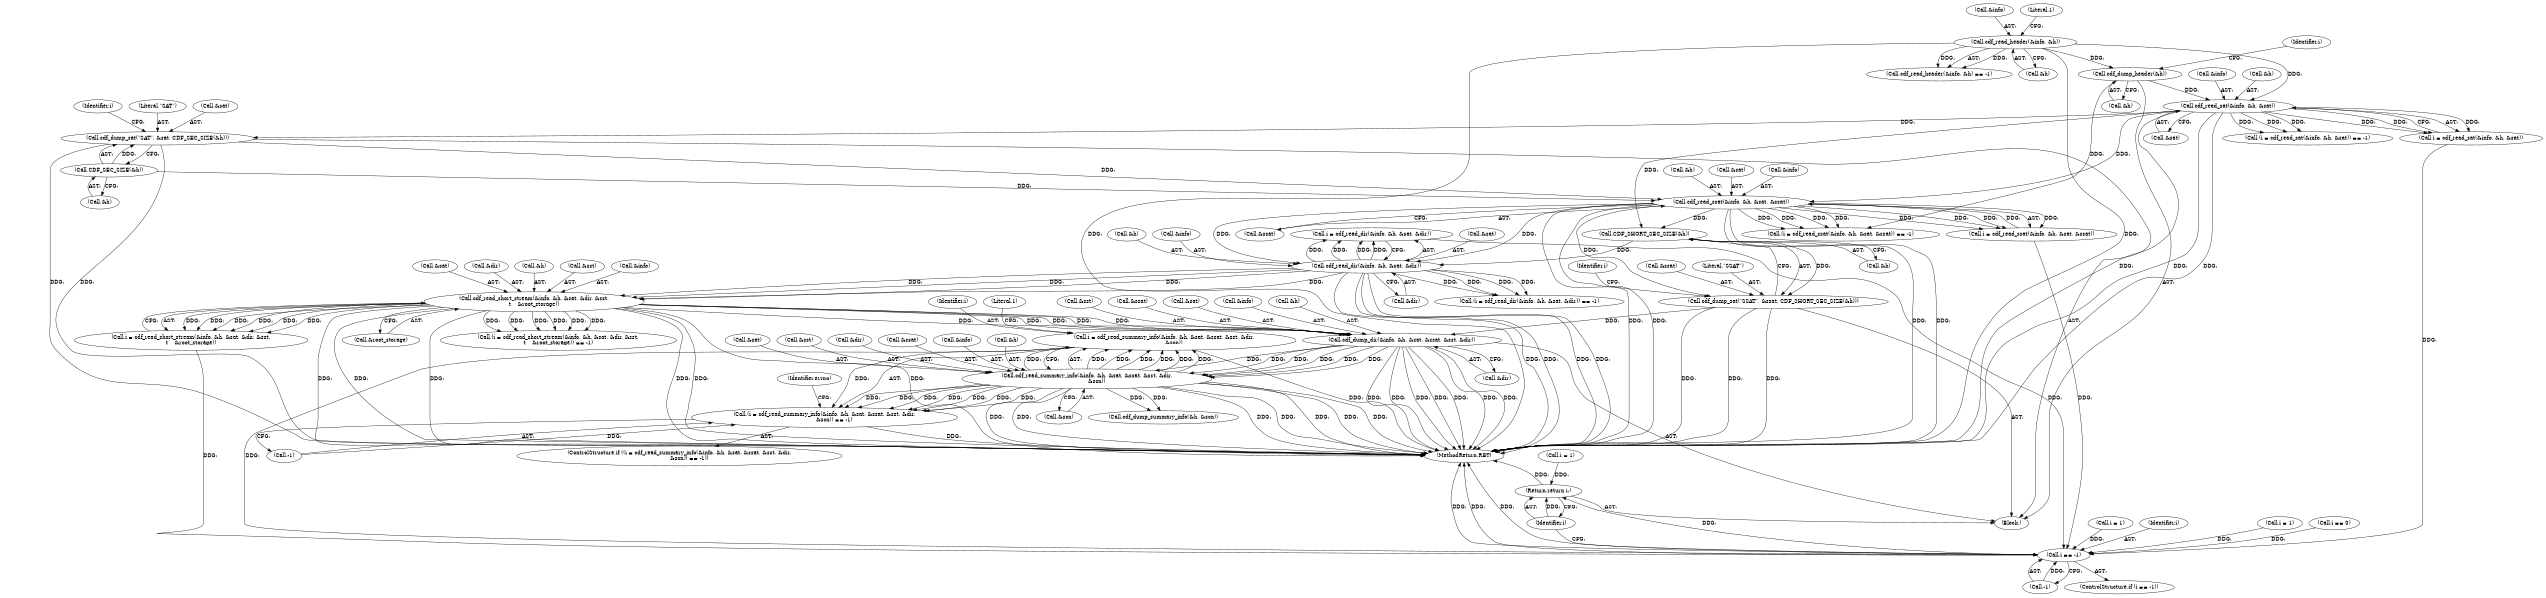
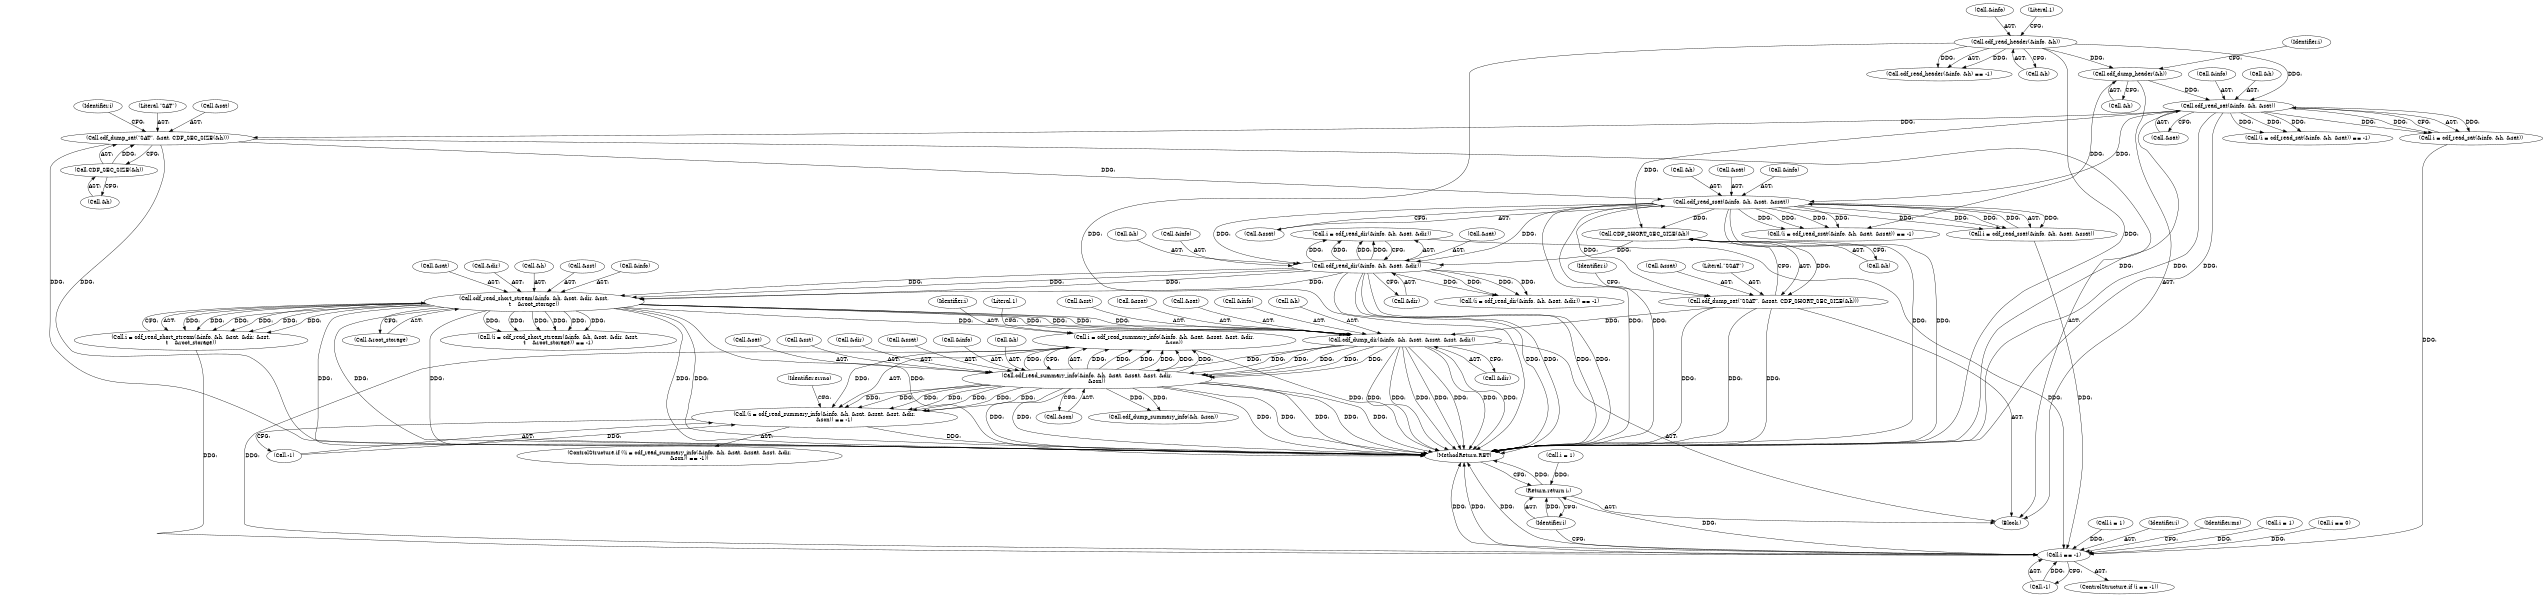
edge "(Call,CDF_SEC_SIZE(&h))" -> "(Call,cdf_read_ssat(&info, &h, &sat, &ssat))": removed, label "DDG:"
edge "(MethodReturn,RET)" -> "(Return,return i;)": added, label "CFG:"
node "(Identifier,ms)": added
